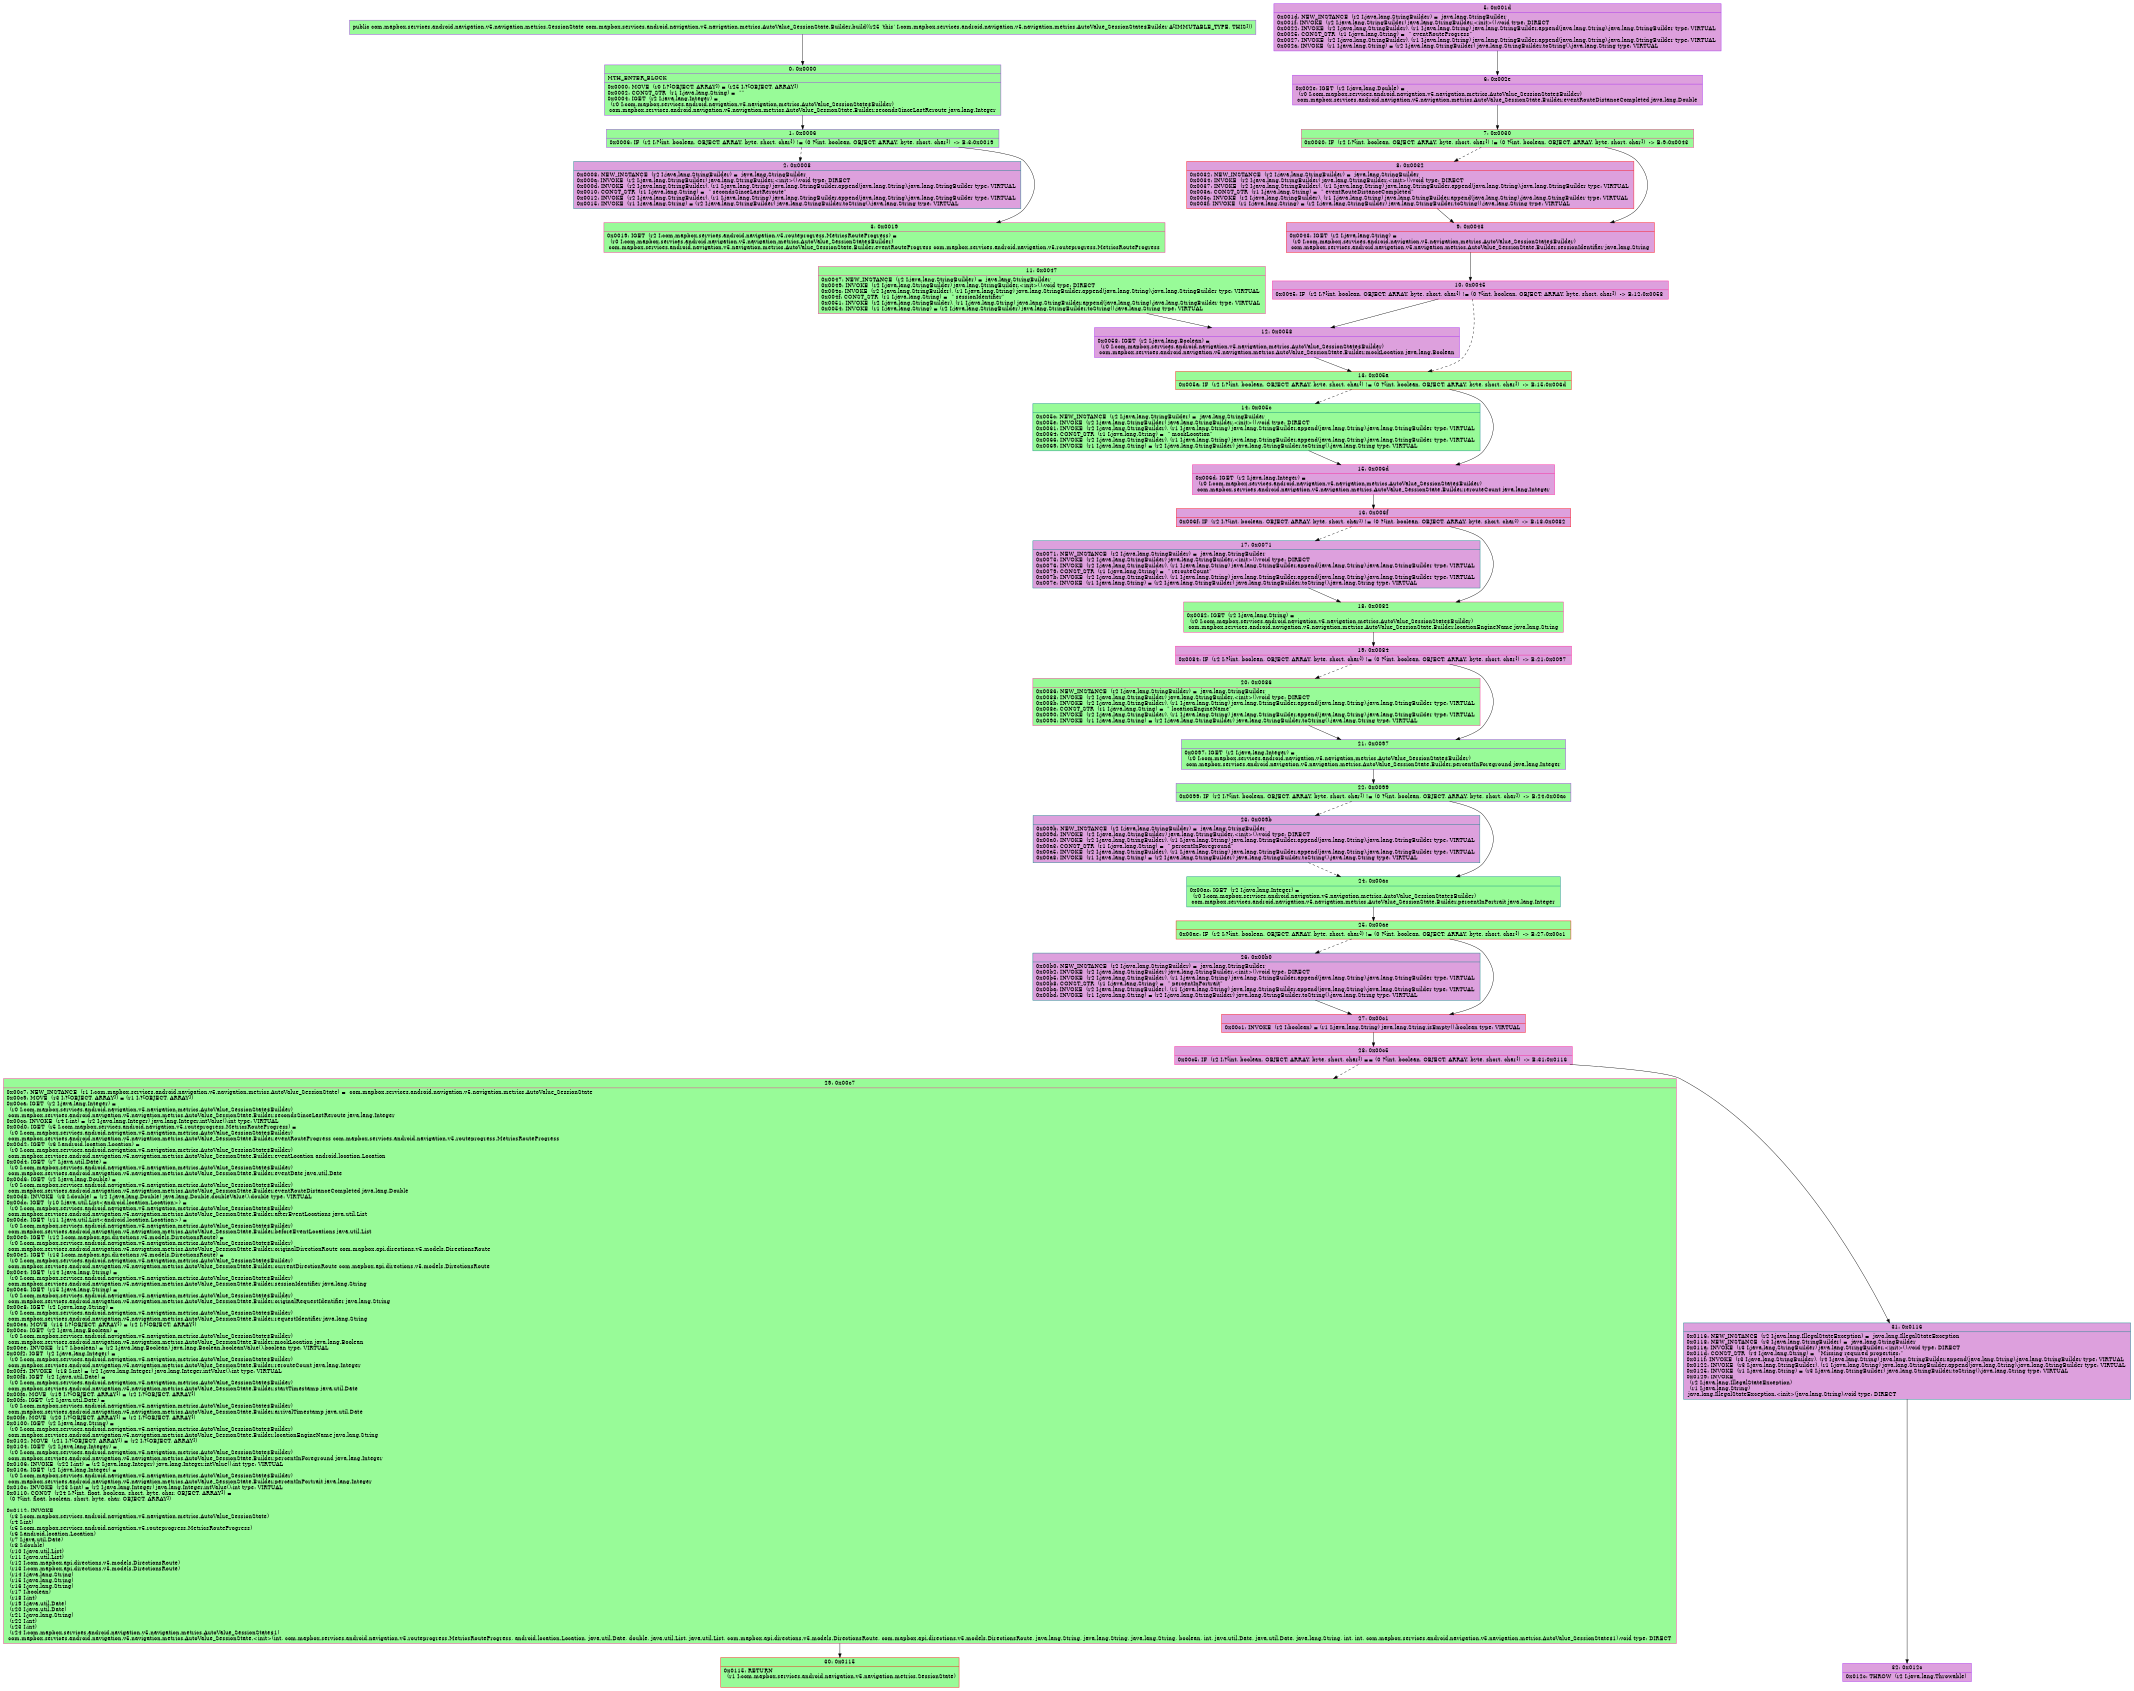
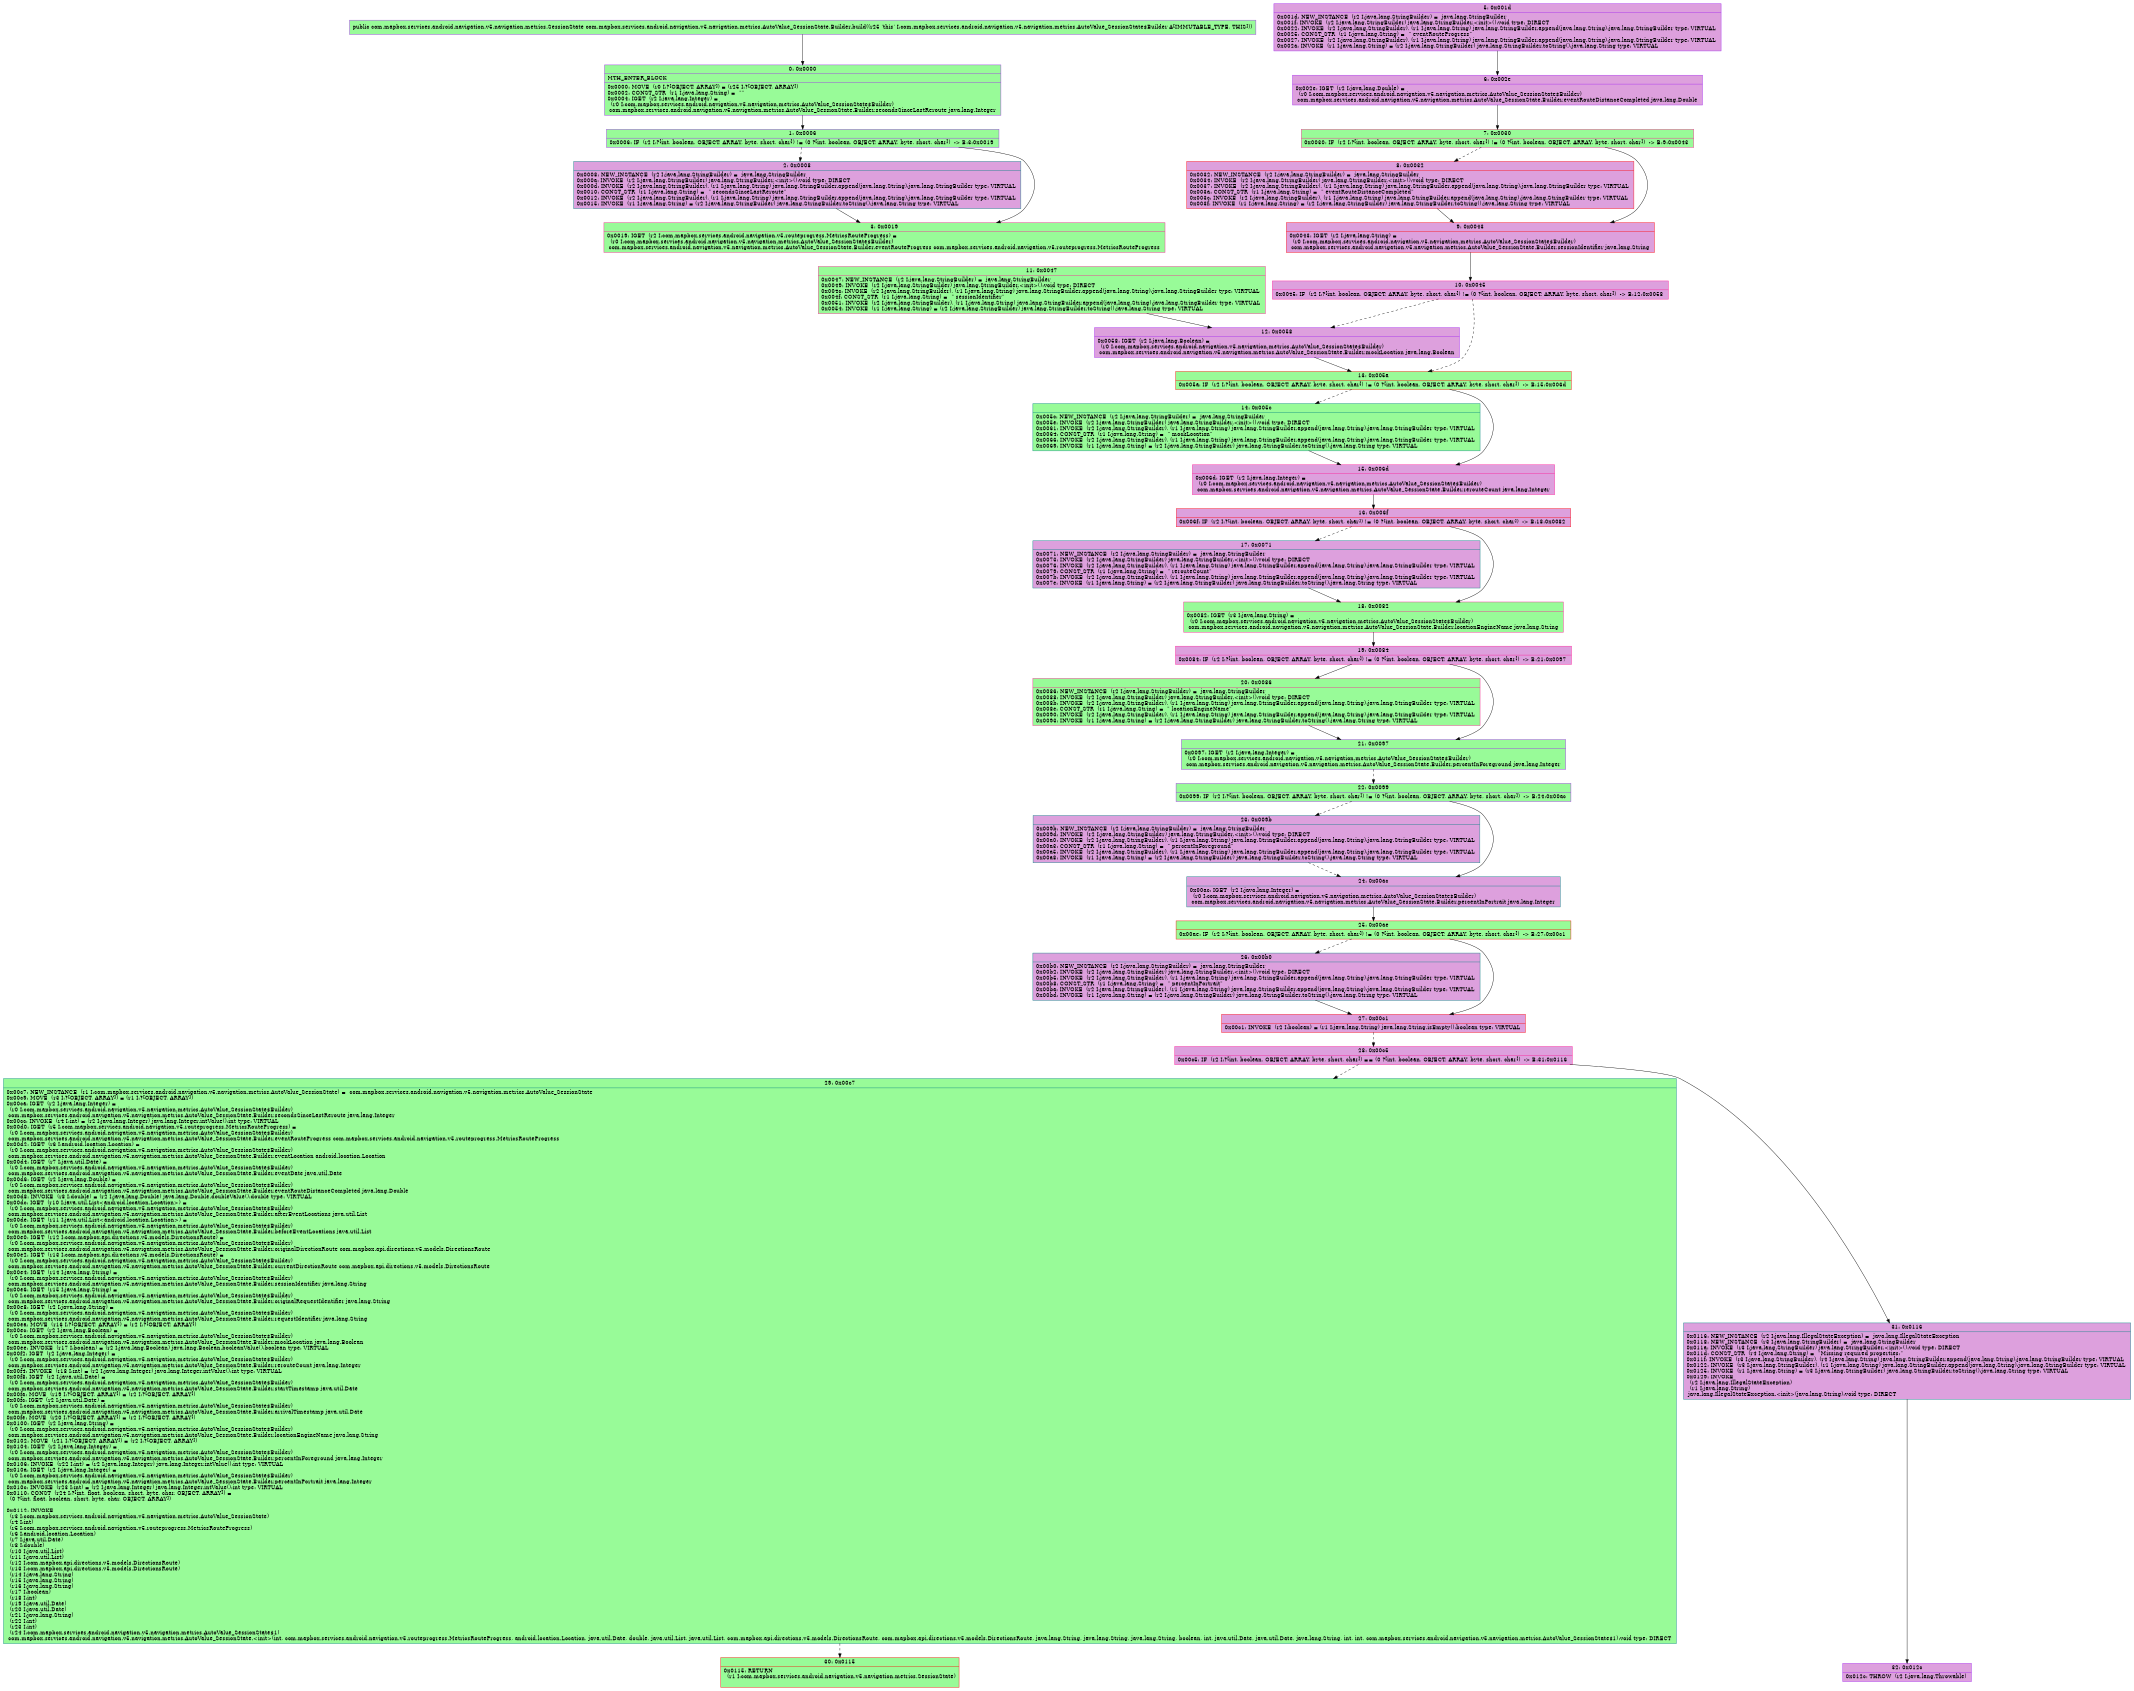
edge "2: 0x0008" -> "3: 0x0019": added
edge "10: 0x0045" -> "12: 0x0058": style solid -> dashed
node "18: 0x0082": text "0x0082: IGET  (r2 I:java.lang.String) =" -> "0x0082: IGET  (r3 I:java.lang.String) ="
edge "19: 0x0084" -> "20: 0x0086": style dashed -> solid
edge "21: 0x0097" -> "22: 0x0099": style solid -> dashed
node "24: 0x00ac": fillcolor palegreen -> plum
edge "27: 0x00c1" -> "28: 0x00c5": style solid -> dashed
node "29: 0x00c7": color deeppink -> teal
edge "29: 0x00c7" -> "30: 0x0115": style solid -> dashed
